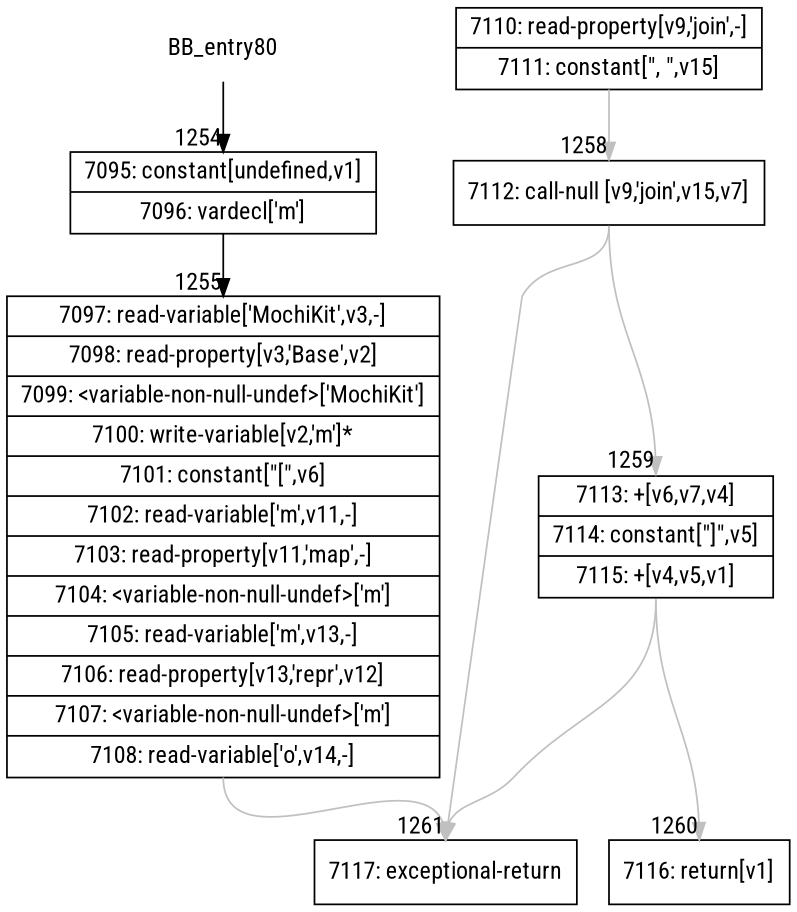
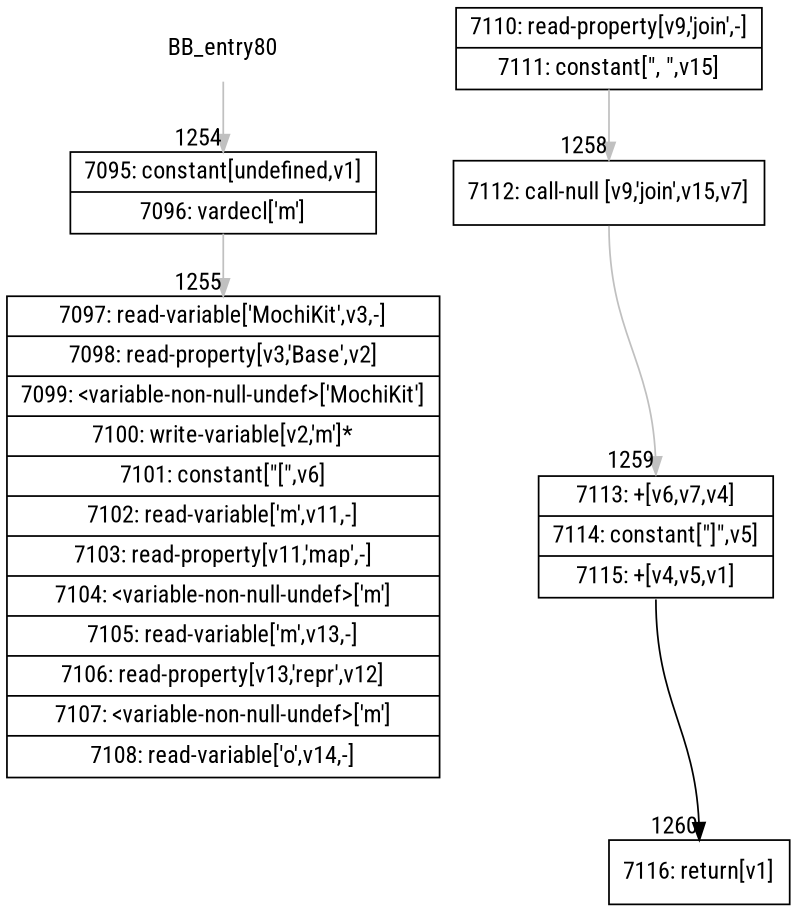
edge "BB_entry80" -> "7095: constant[undefined,v1]": color black -> gray
edge "7095: constant[undefined,v1]" -> "7097: read-variable['MochiKit',v3,-]": color black -> gray
edge "7113: +[v6,v7,v4]" -> "7116: return[v1]": color gray -> black
node "7117: exceptional-return": removed
